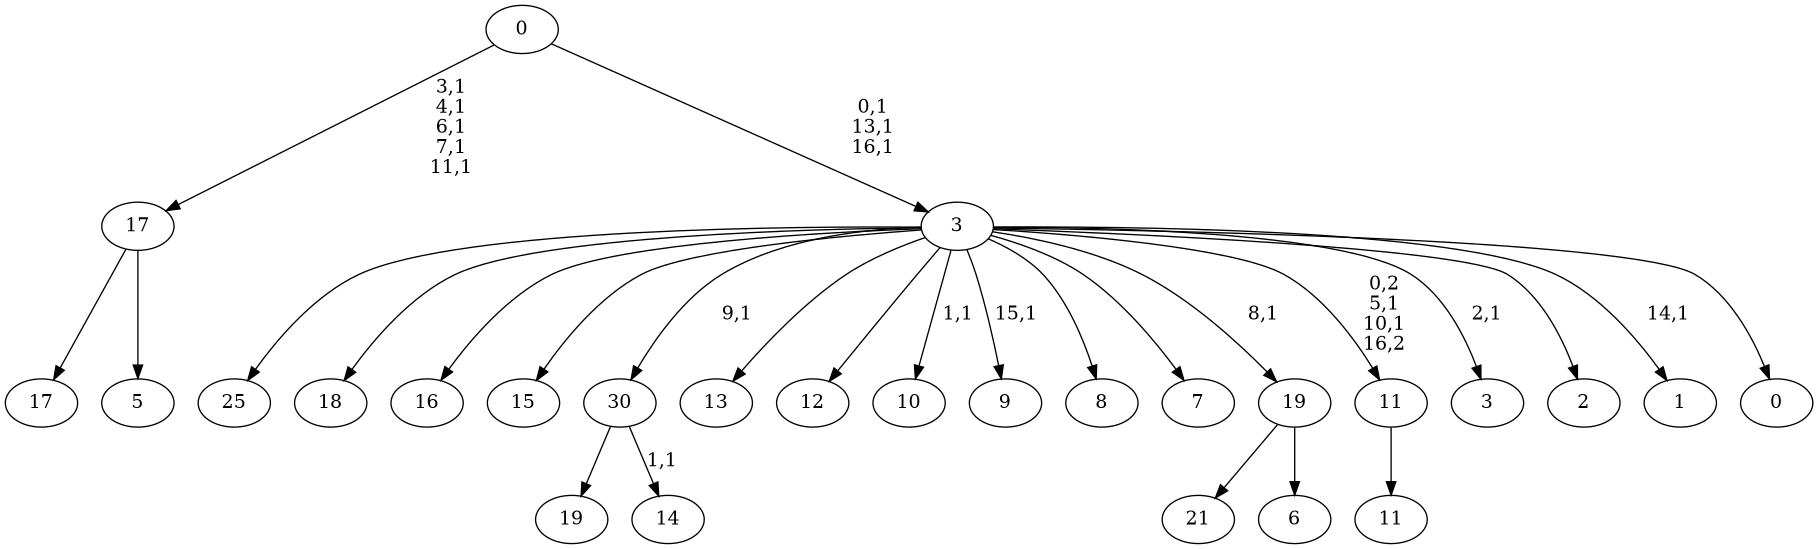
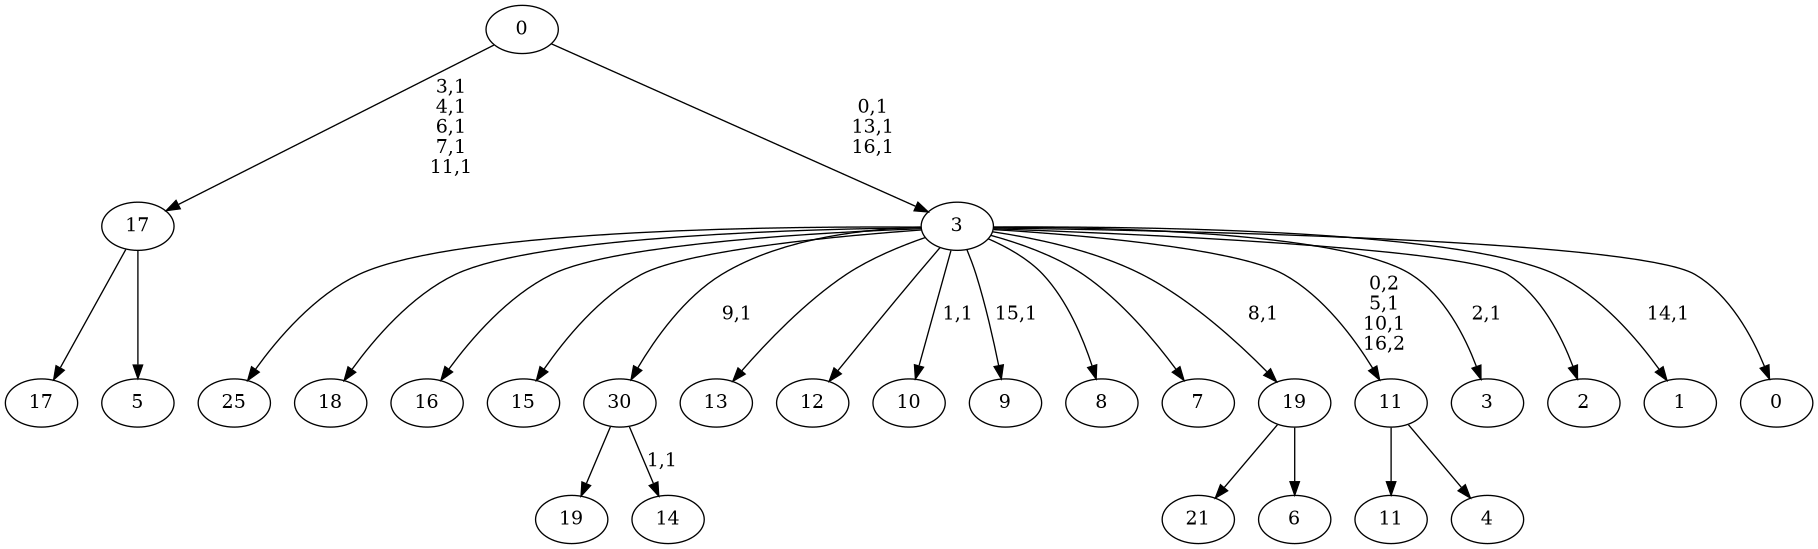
node "4": added
